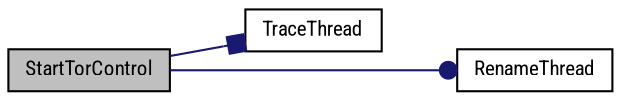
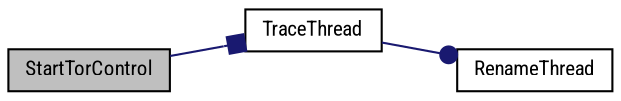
edge "StartTorControl" -> "RenameThread": now "TraceThread" -> "RenameThread"
